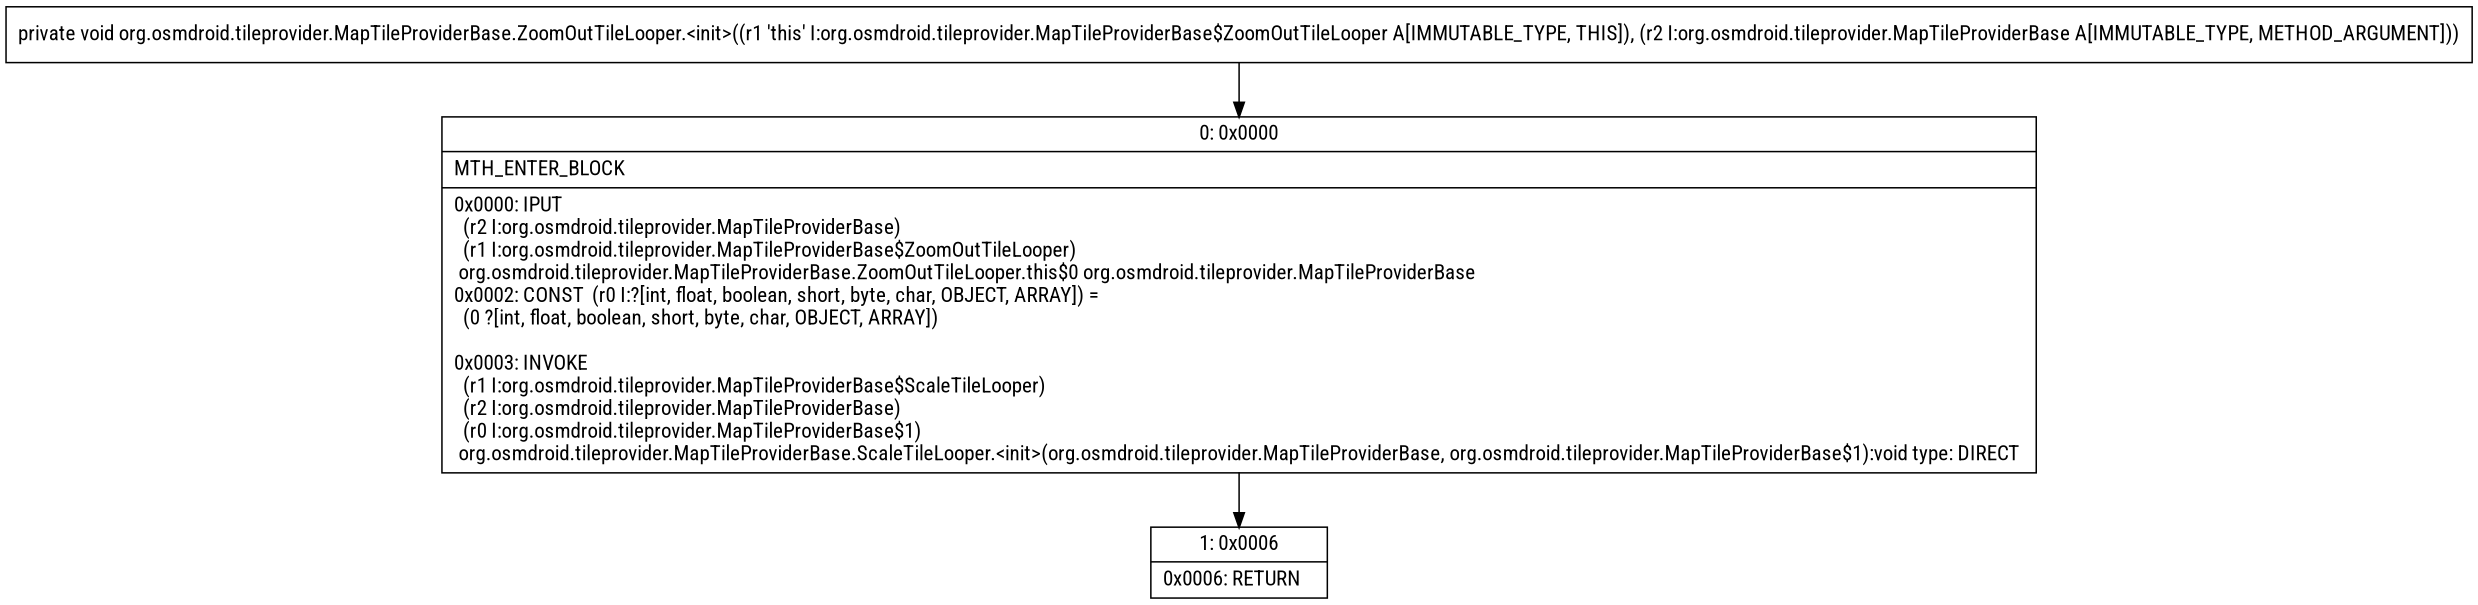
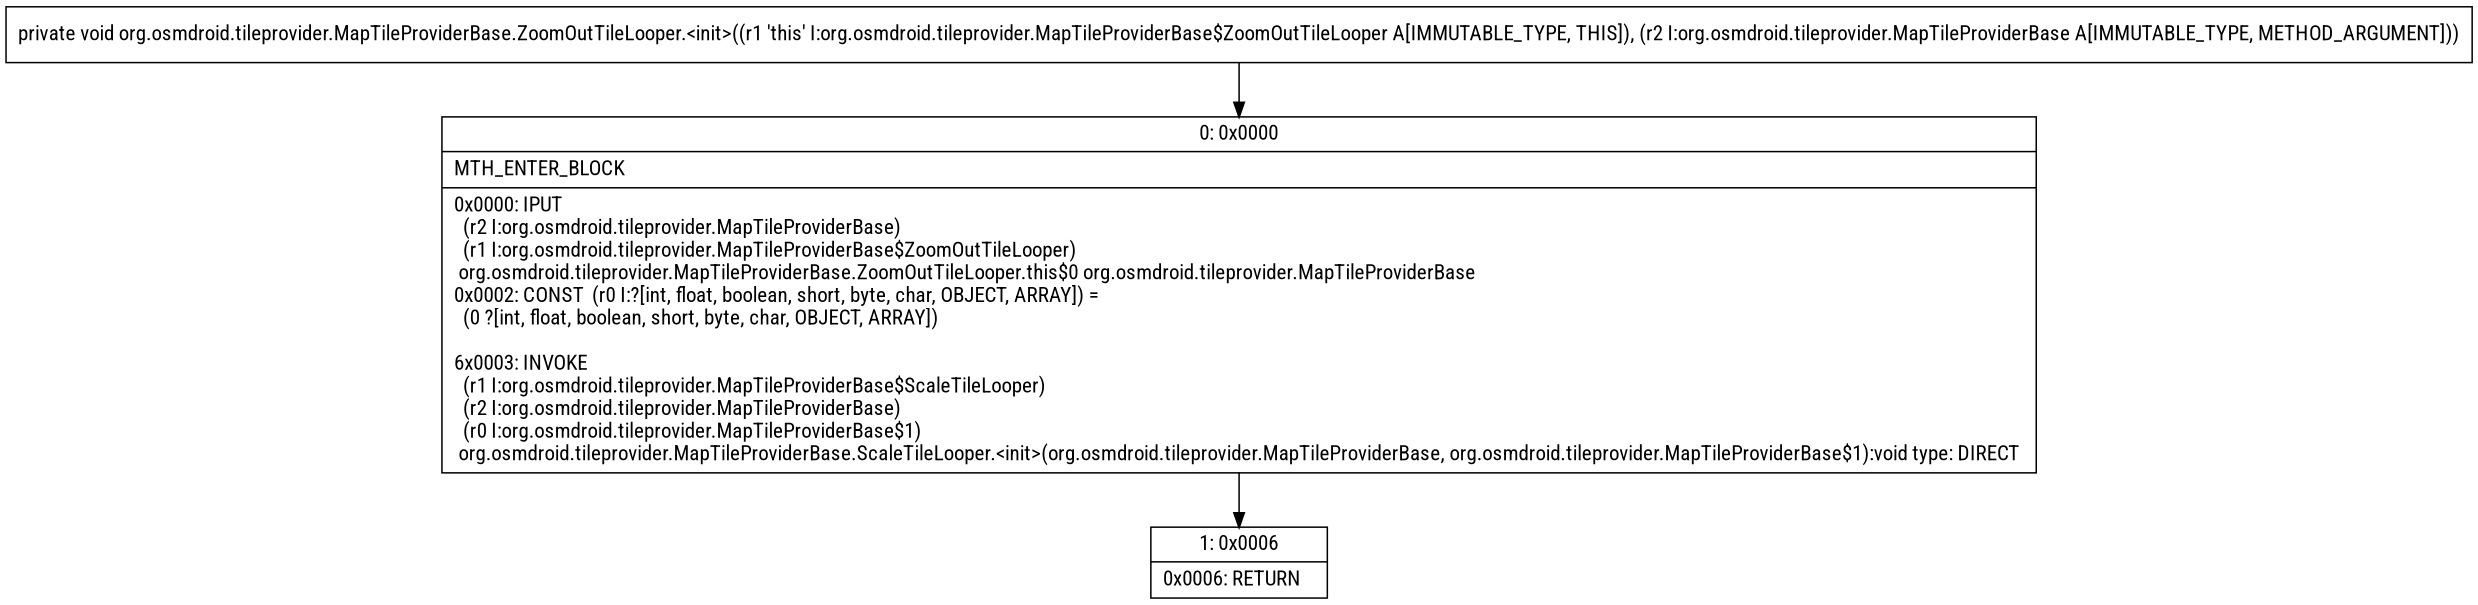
node "0: 0x0000": text "0x0003: INVOKE" -> "6x0003: INVOKE"
